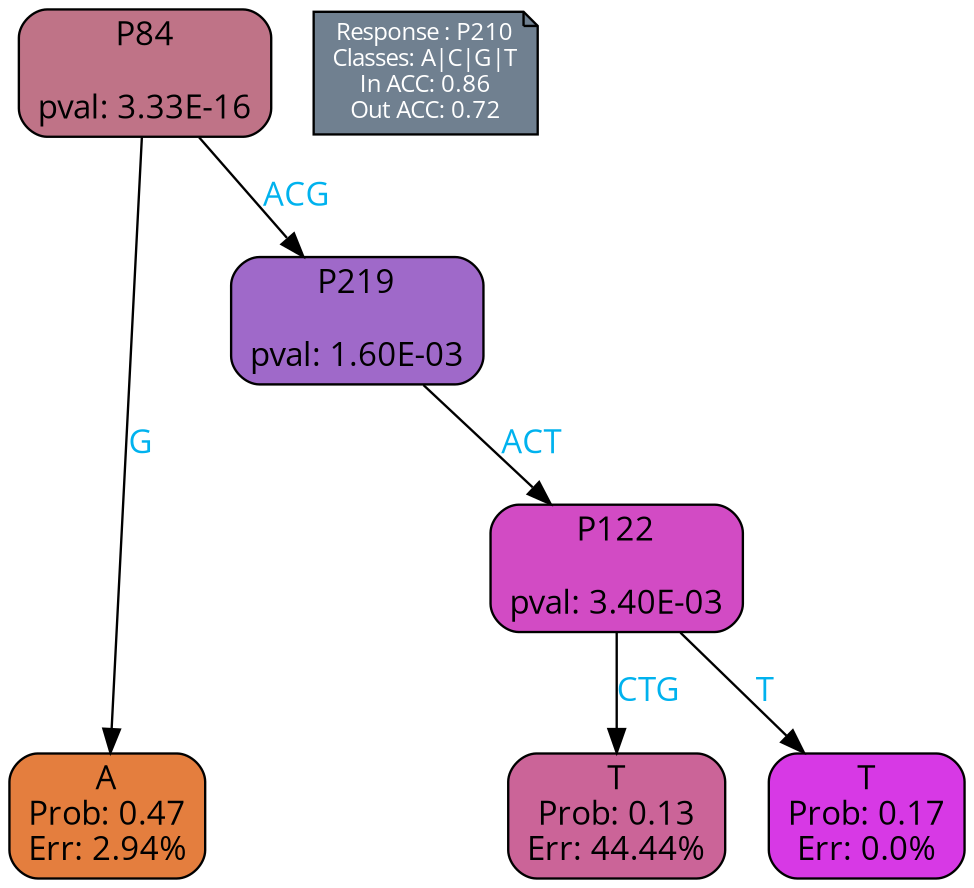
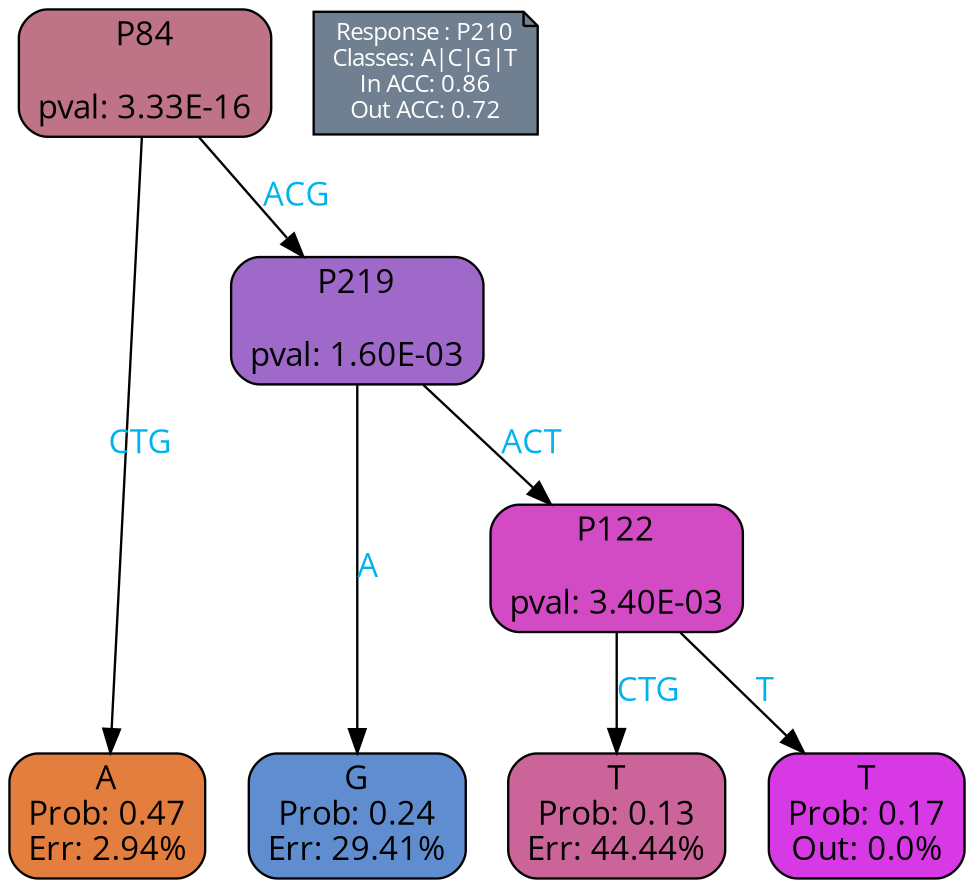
edge "P84 pval: 3.33E-16" -> "A Prob: 0.47 Err: 2.94%": label "G" -> "CTG"
node "G Prob: 0.24 Err: 29.41%": added
node "T Prob: 0.17 Err: 0.0%": label "T Prob: 0.17 Err: 0.0%" -> "T Prob: 0.17 Out: 0.0%"
